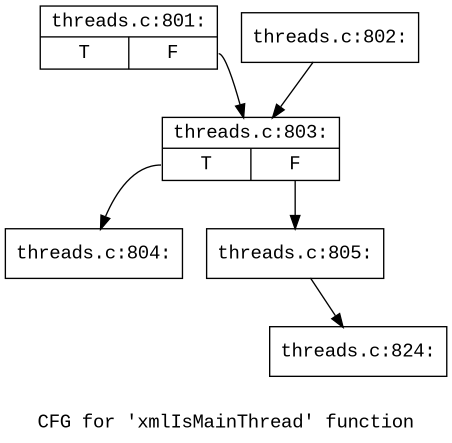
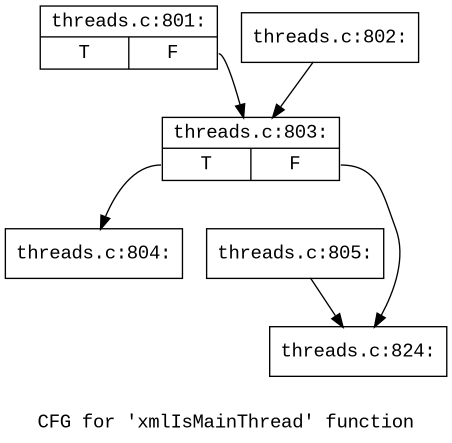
edge "threads.c:803:" -> "threads.c:805:": now "threads.c:803:" -> "threads.c:824:"
